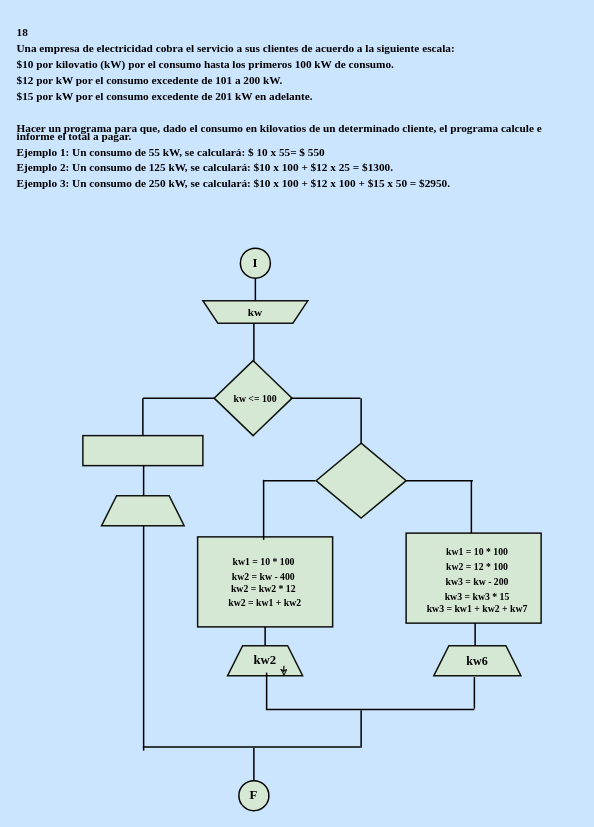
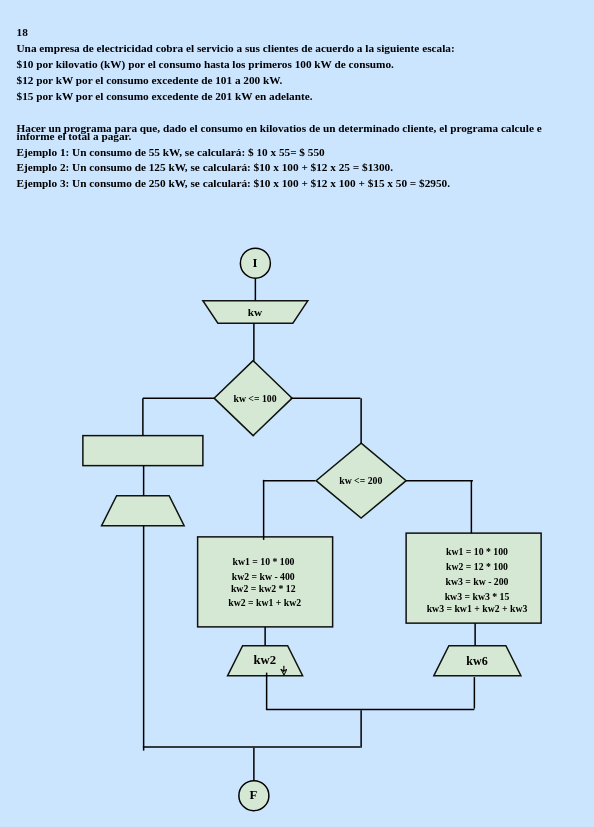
node "kw <= 200": added
node "kw3 = kw1 + kw2 + kw7": label "kw3 = kw1 + kw2 + kw7" -> "kw3 = kw1 + kw2 + kw3"
